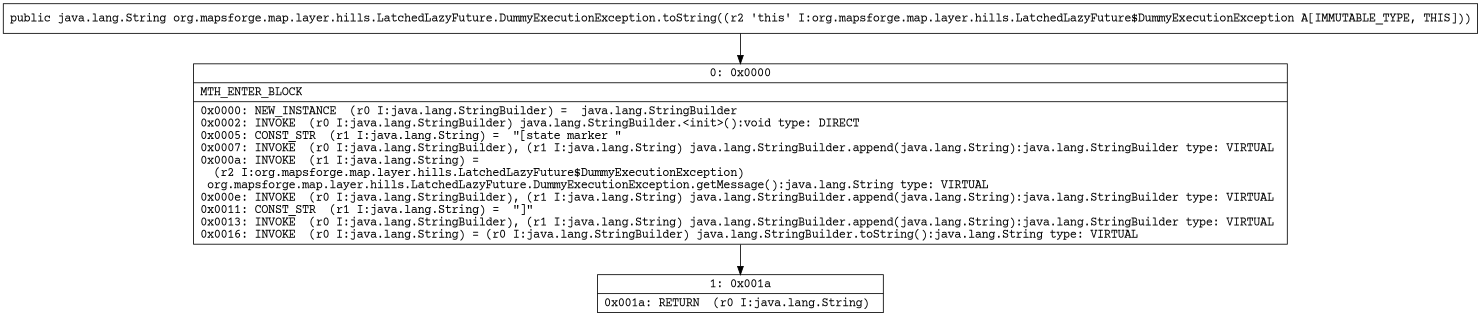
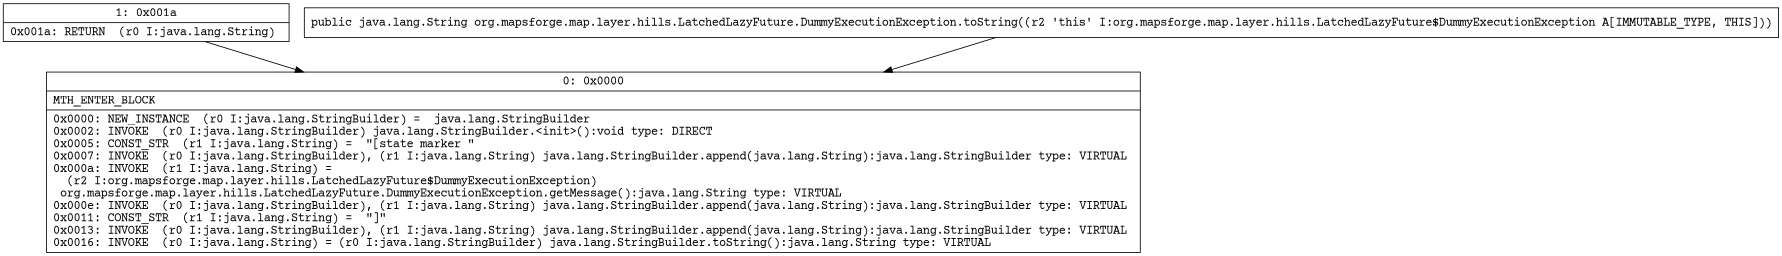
edge "0: 0x0000" -> "1: 0x001a": reversed
